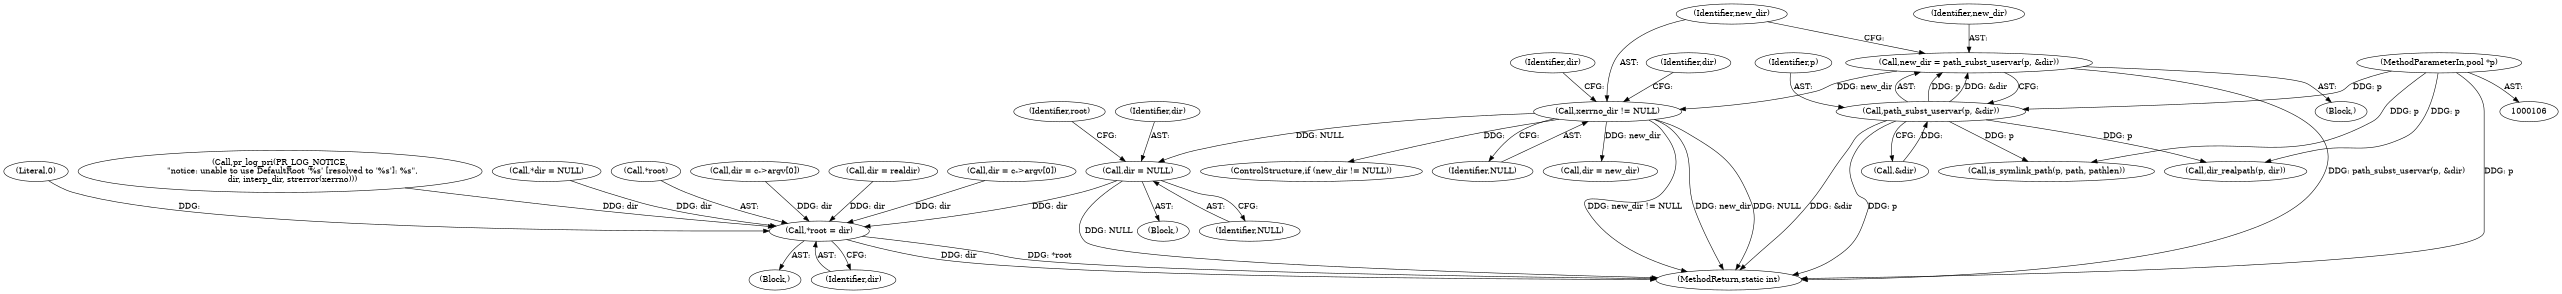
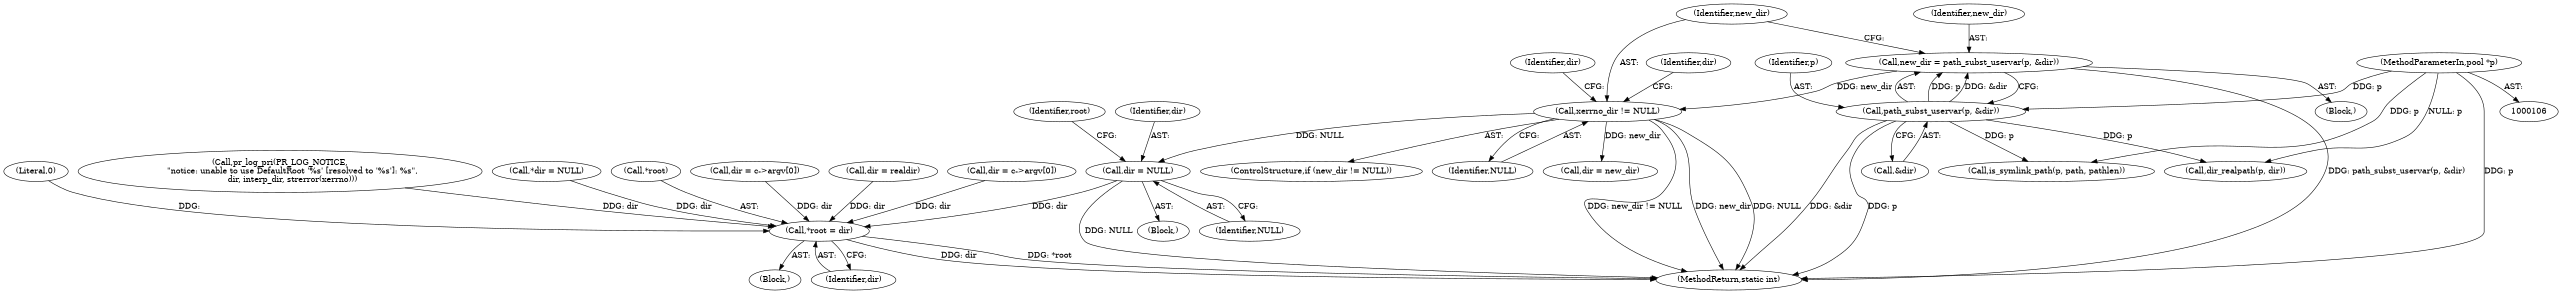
edge "(MethodParameterIn,pool *p)" -> "(Call,dir_realpath(p, dir))": label "DDG: p" -> "NULL: p"
edge "(Call,xerrno_dir != NULL)" -> "(ControlStructure,if (new_dir != NULL))": label "DDG: " -> "AST: "
edge "(Call,&dir)" -> "(Call,path_subst_uservar(p, &dir))": label "DDG: " -> "AST: "
